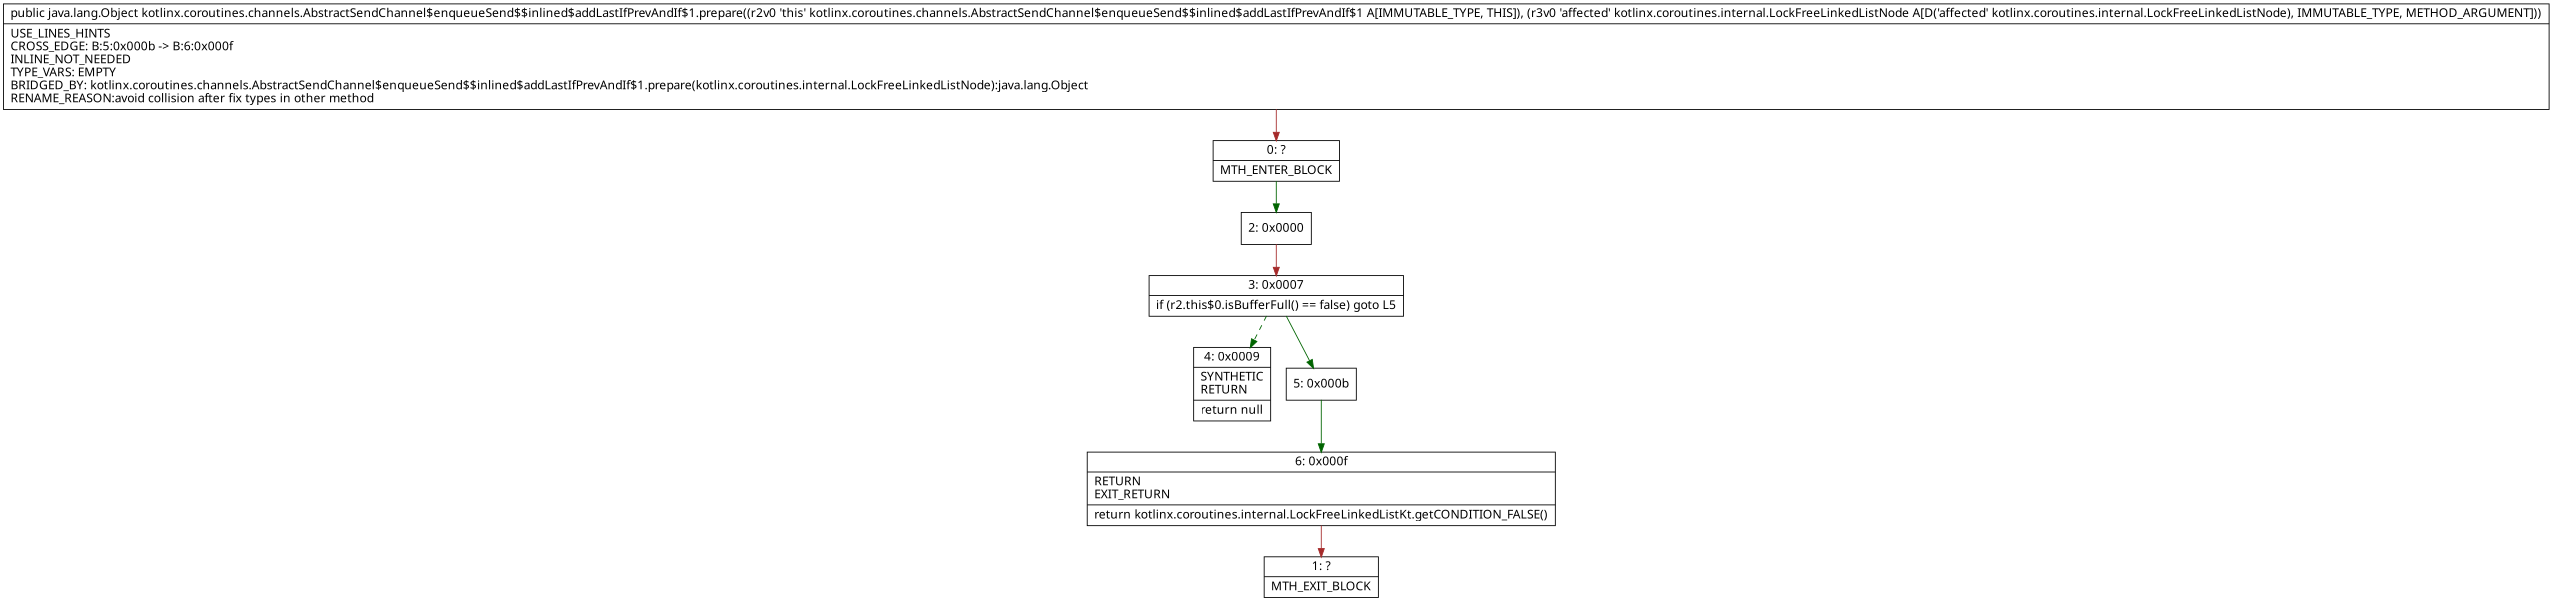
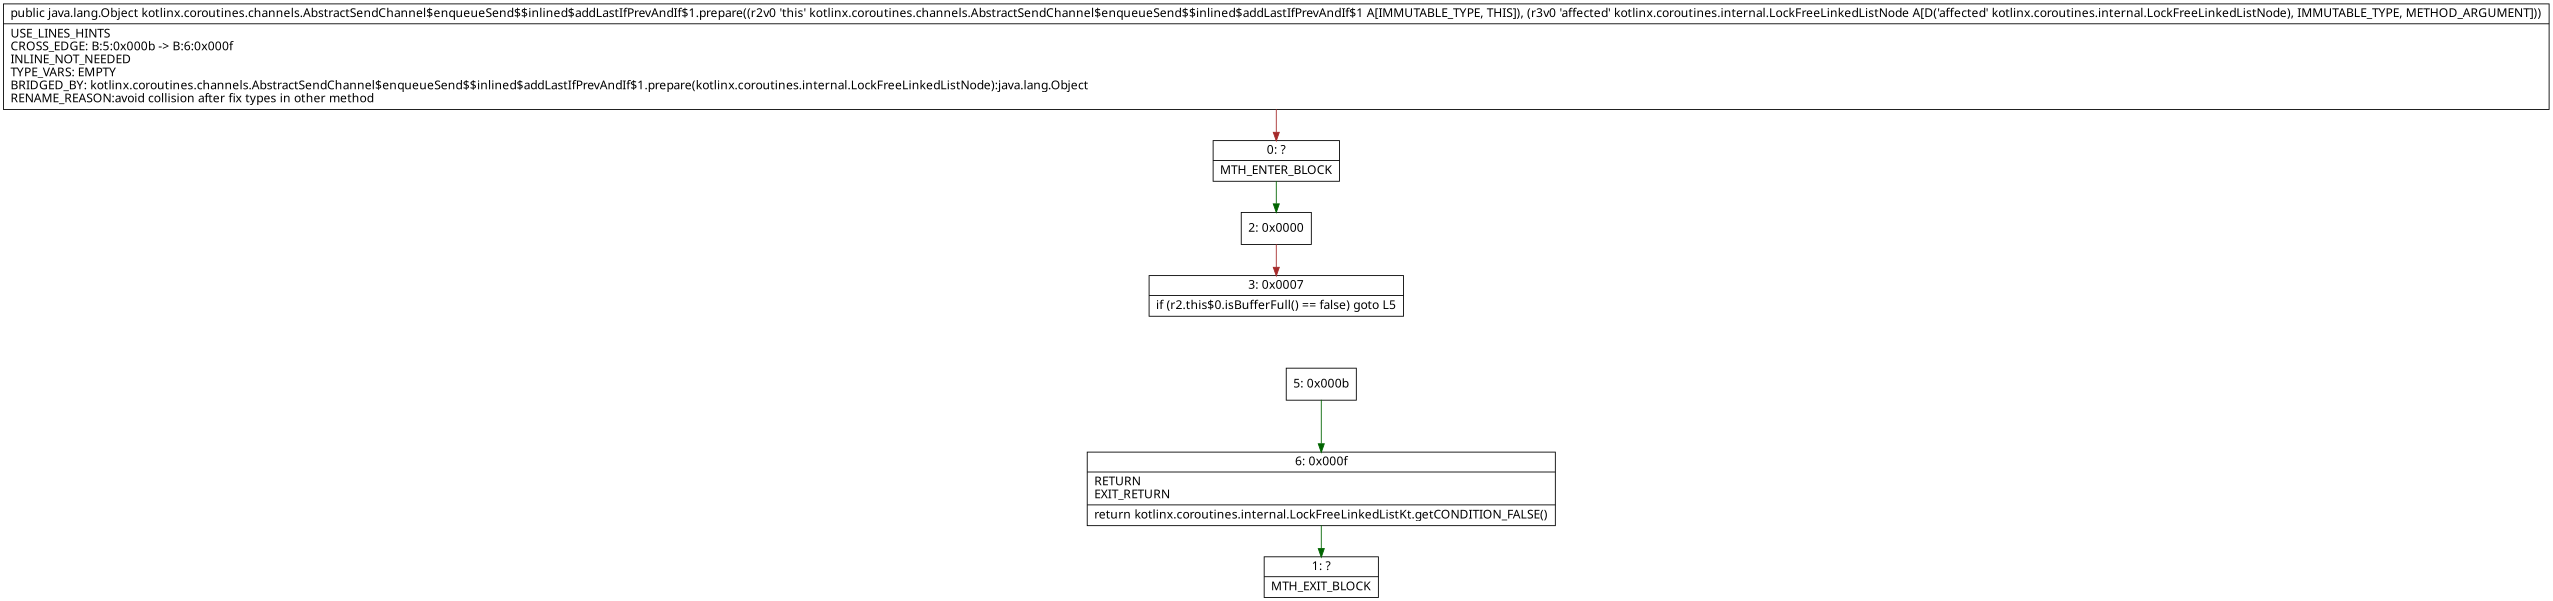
edge "3: 0x0007" -> "5: 0x000b": removed
node "4: 0x0009": removed
edge "6: 0x000f" -> "1: ?": color brown -> darkgreen
